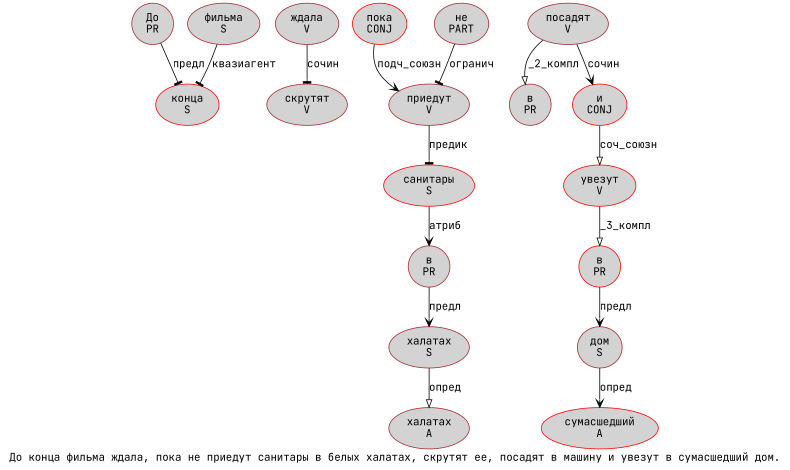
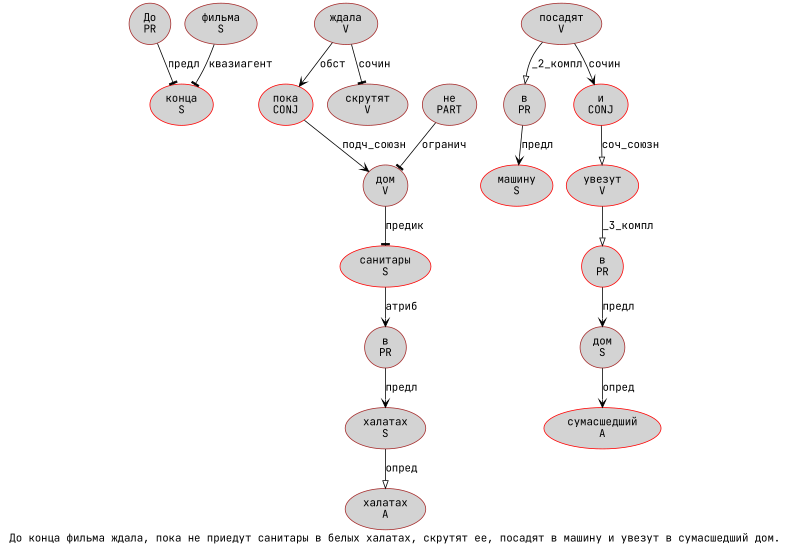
edge "ждала V" -> "пока CONJ": added, label "обст"
node "приедут V": label "приедут V" -> "дом V"
node "машину S": added
